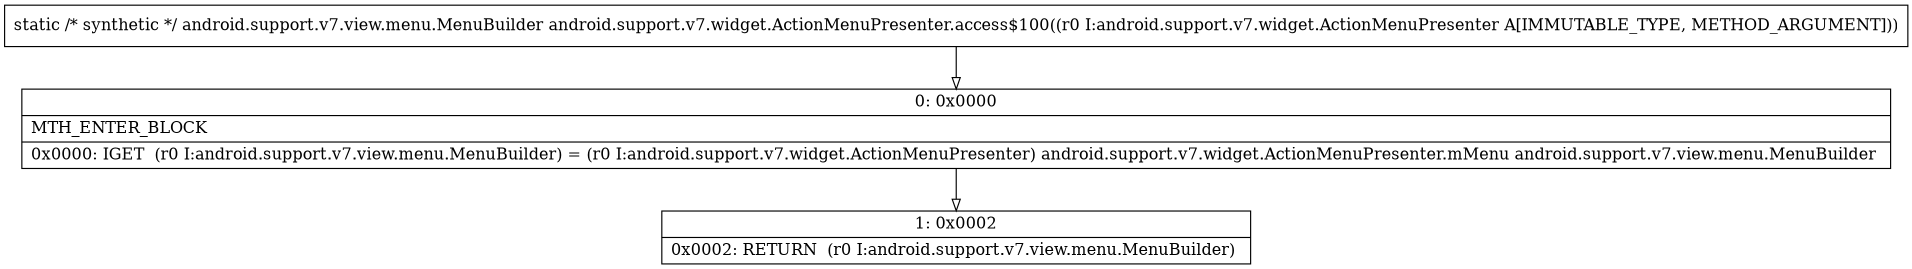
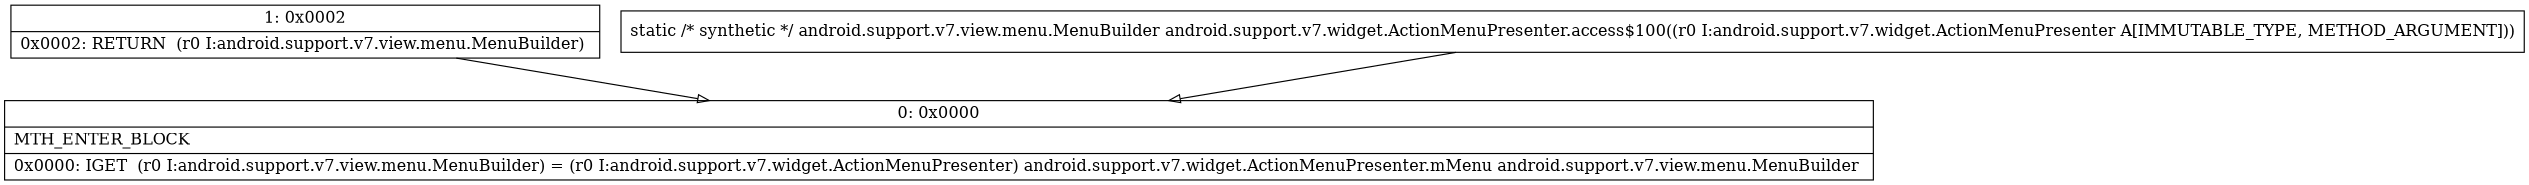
edge "0: 0x0000" -> "1: 0x0002": reversed
